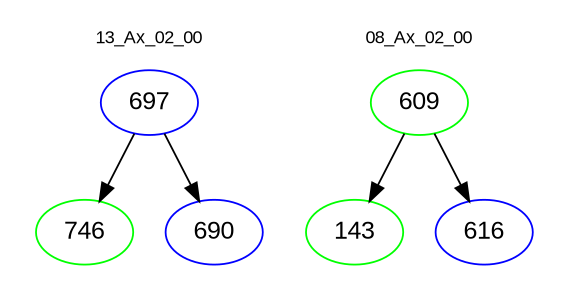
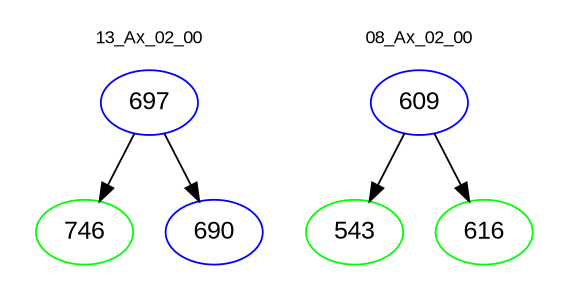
node "609": color green -> blue
node "143": label "143" -> "543"
node "616": color blue -> green
